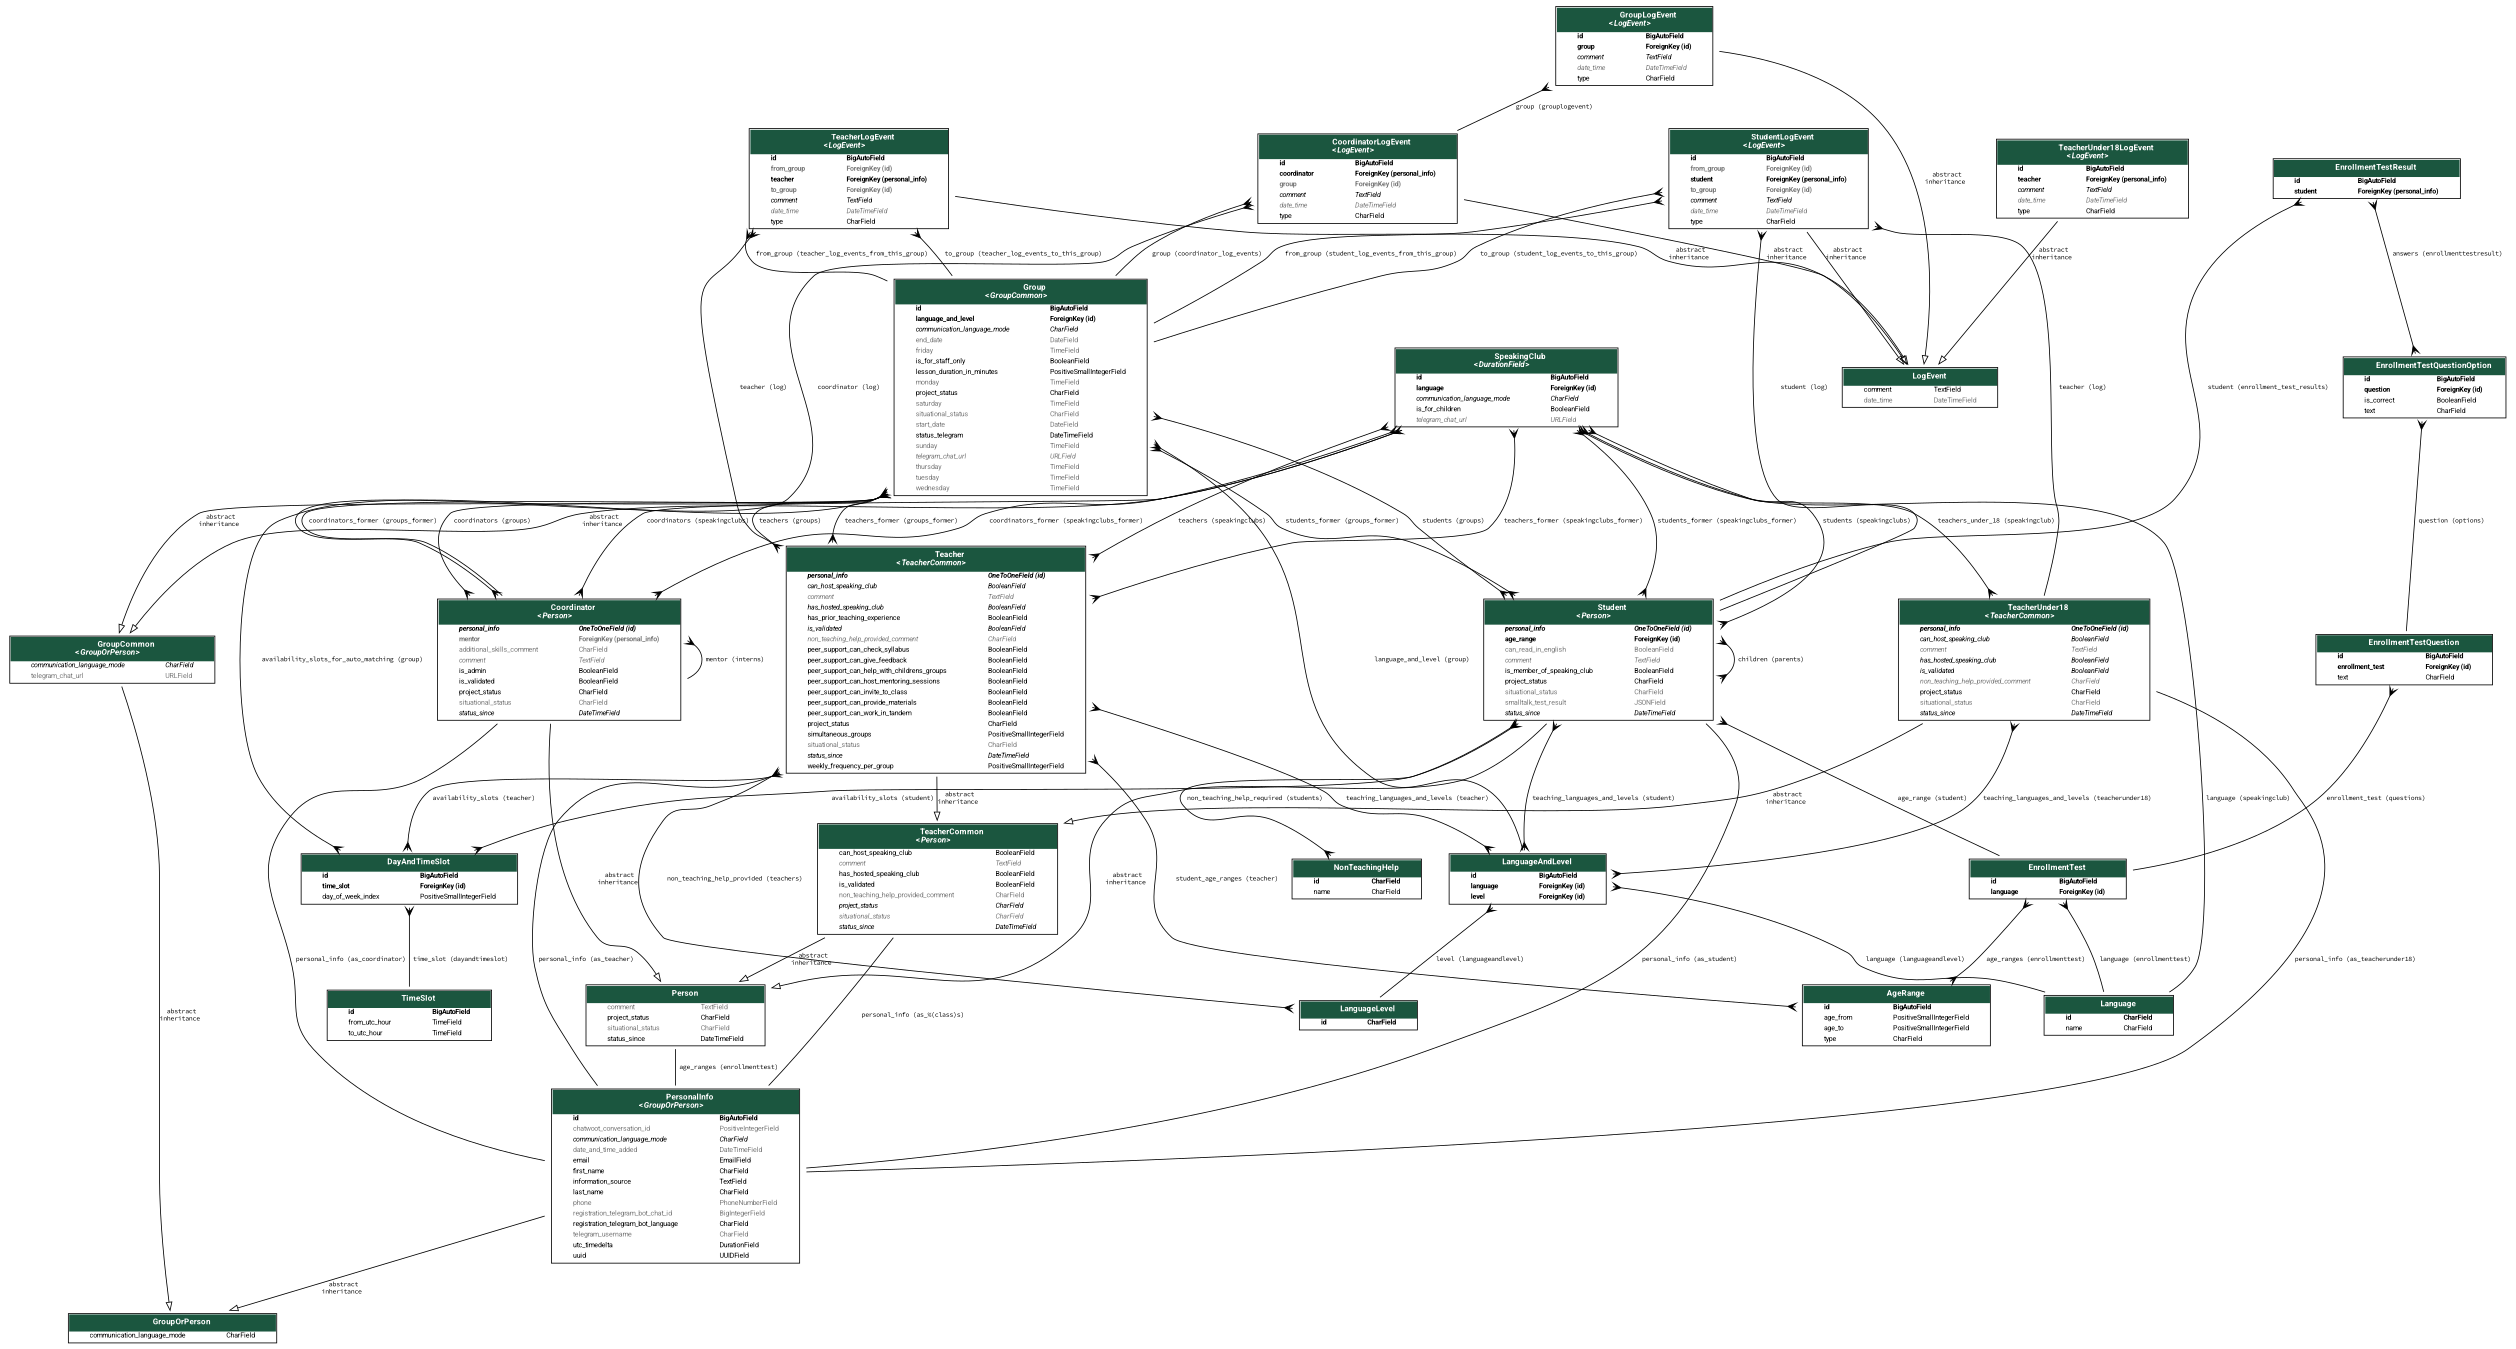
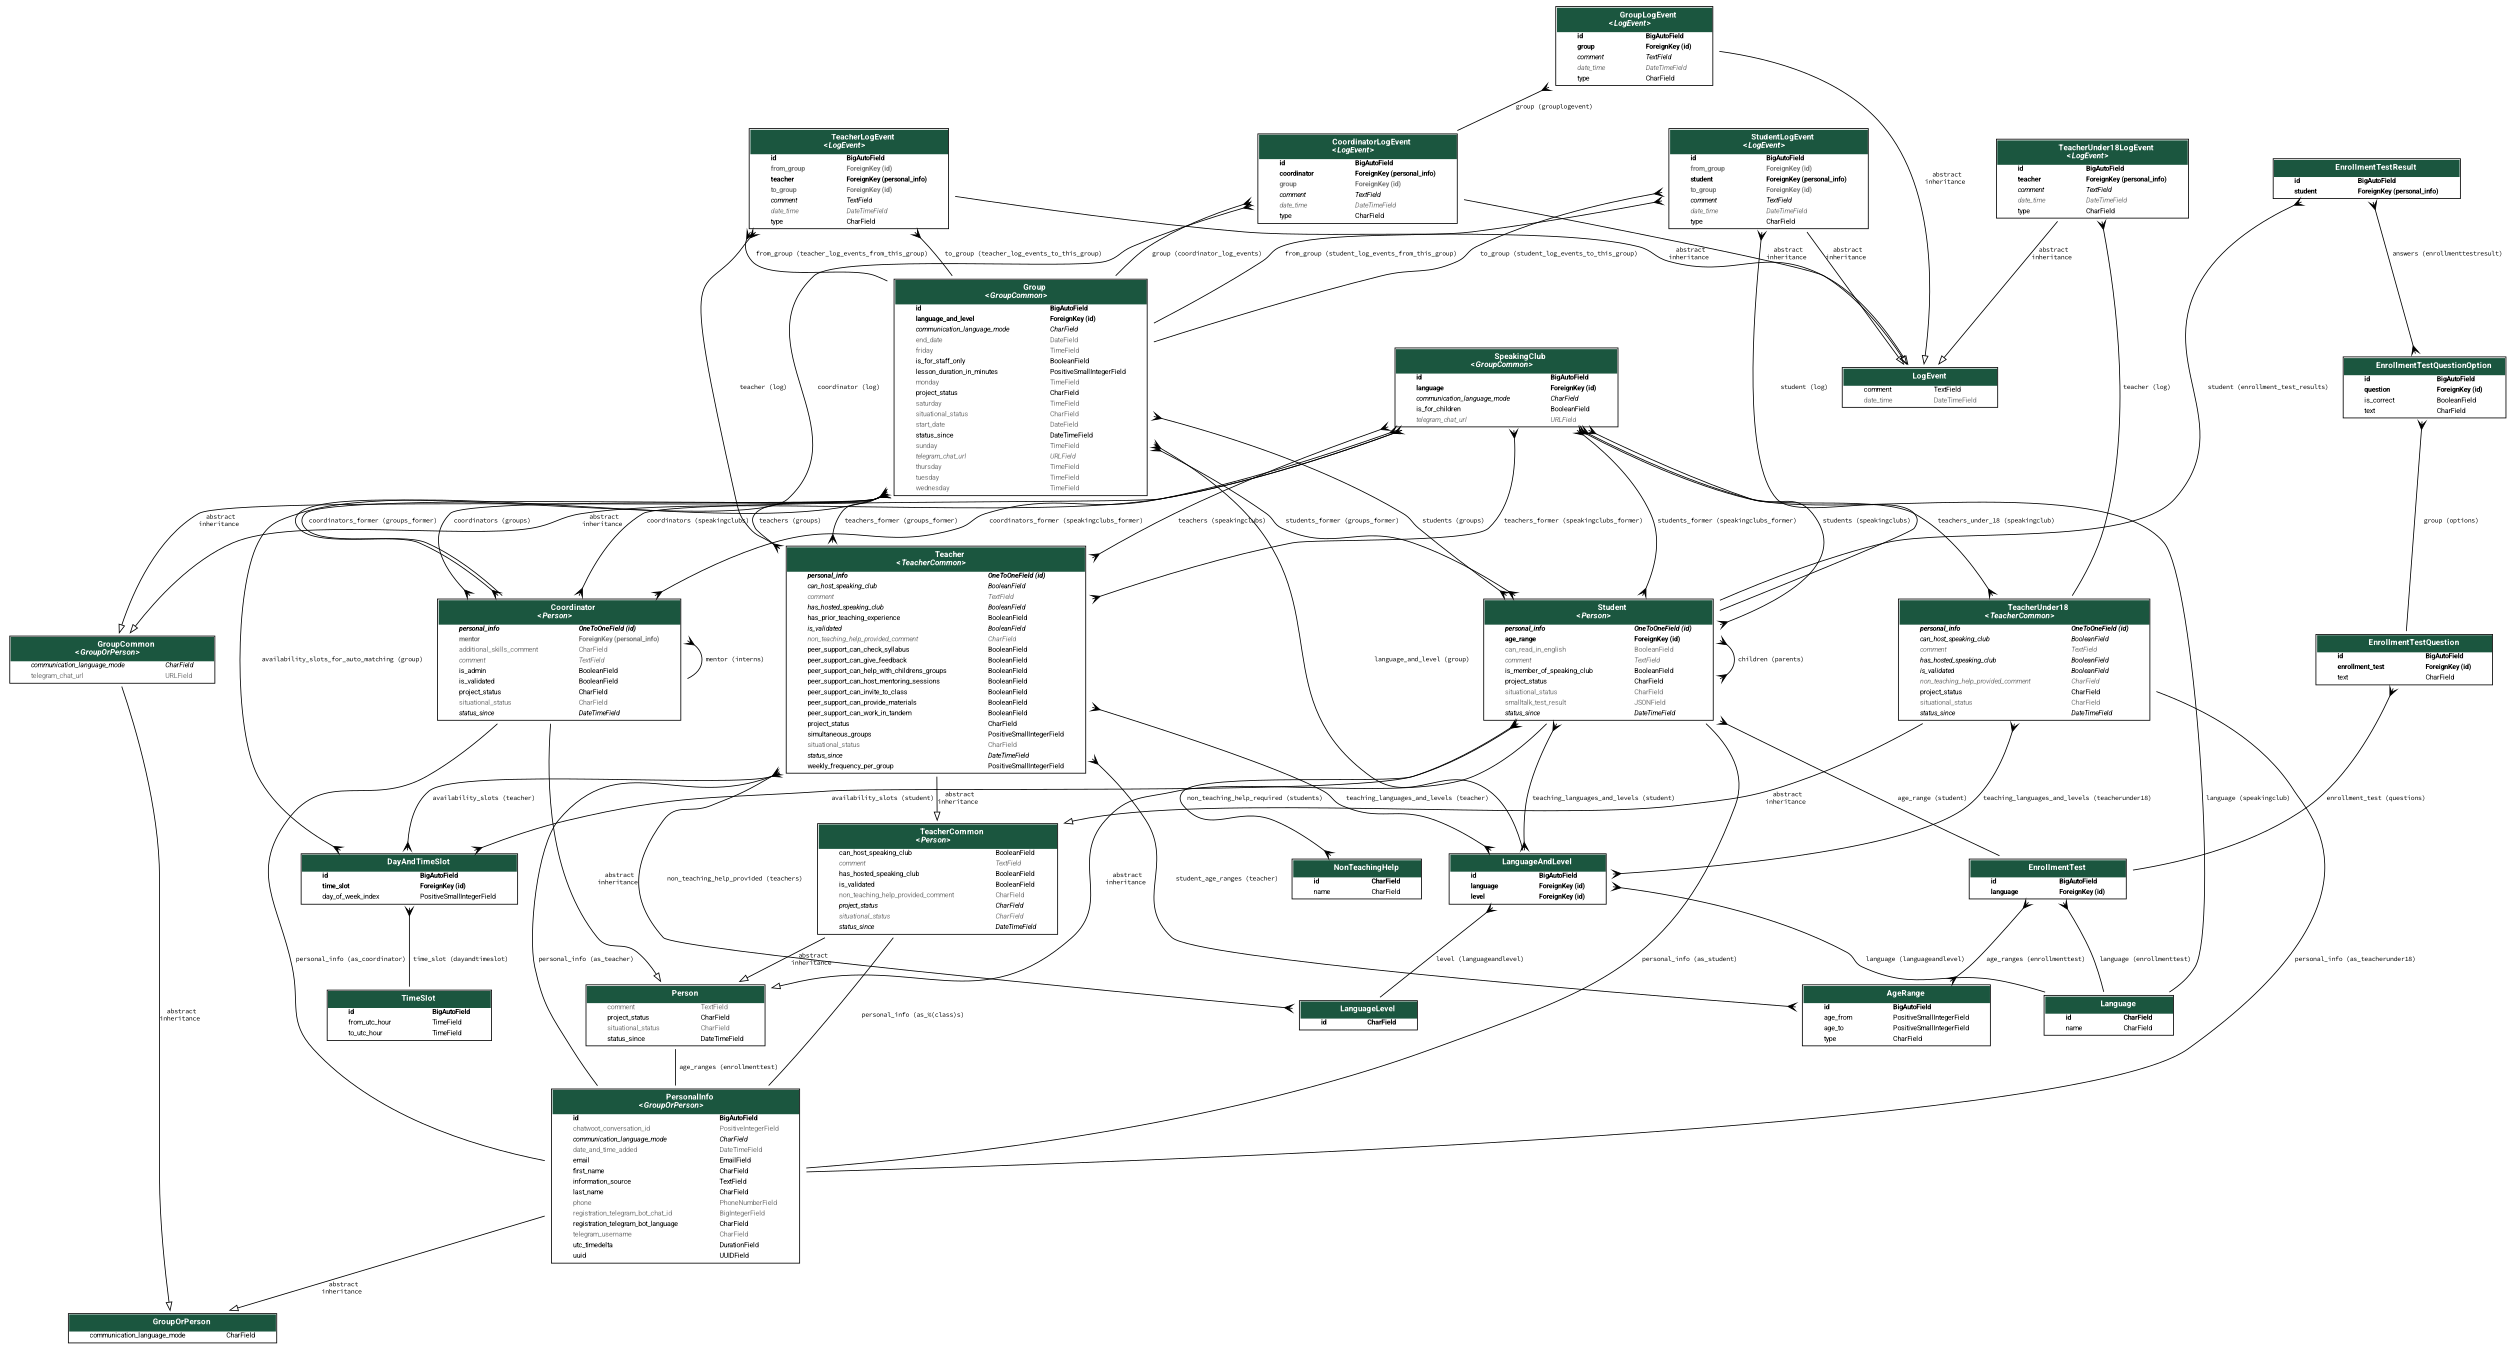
edge "StudentLogEvent" -- "TeacherUnder18": now "TeacherUnder18LogEvent" -- "TeacherUnder18"
node "SpeakingClub": text "DurationField" -> "GroupCommon"
node "Group": text "status_telegram" -> "status_since"
edge "EnrollmentTestQuestionOption" -- "EnrollmentTestQuestion": label " question (options)" -> " group (options)"
